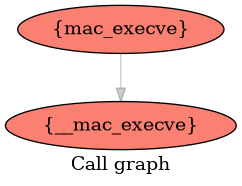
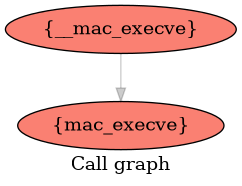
edge "{mac_execve}" -> "{__mac_execve}": reversed
